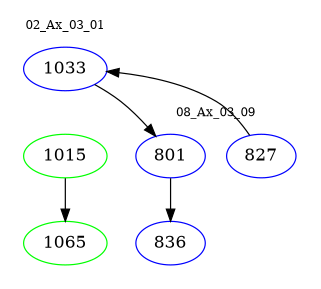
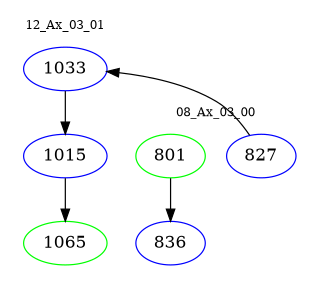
cluster "02_Ax_03_01": label "02_Ax_03_01" -> "12_Ax_03_01"
edge "1033" -> "801": now "1033" -> "1015"
cluster "08_Ax_03_09": label "08_Ax_03_09" -> "08_Ax_03_00"
node "1015": color green -> blue
node "801": color blue -> green
